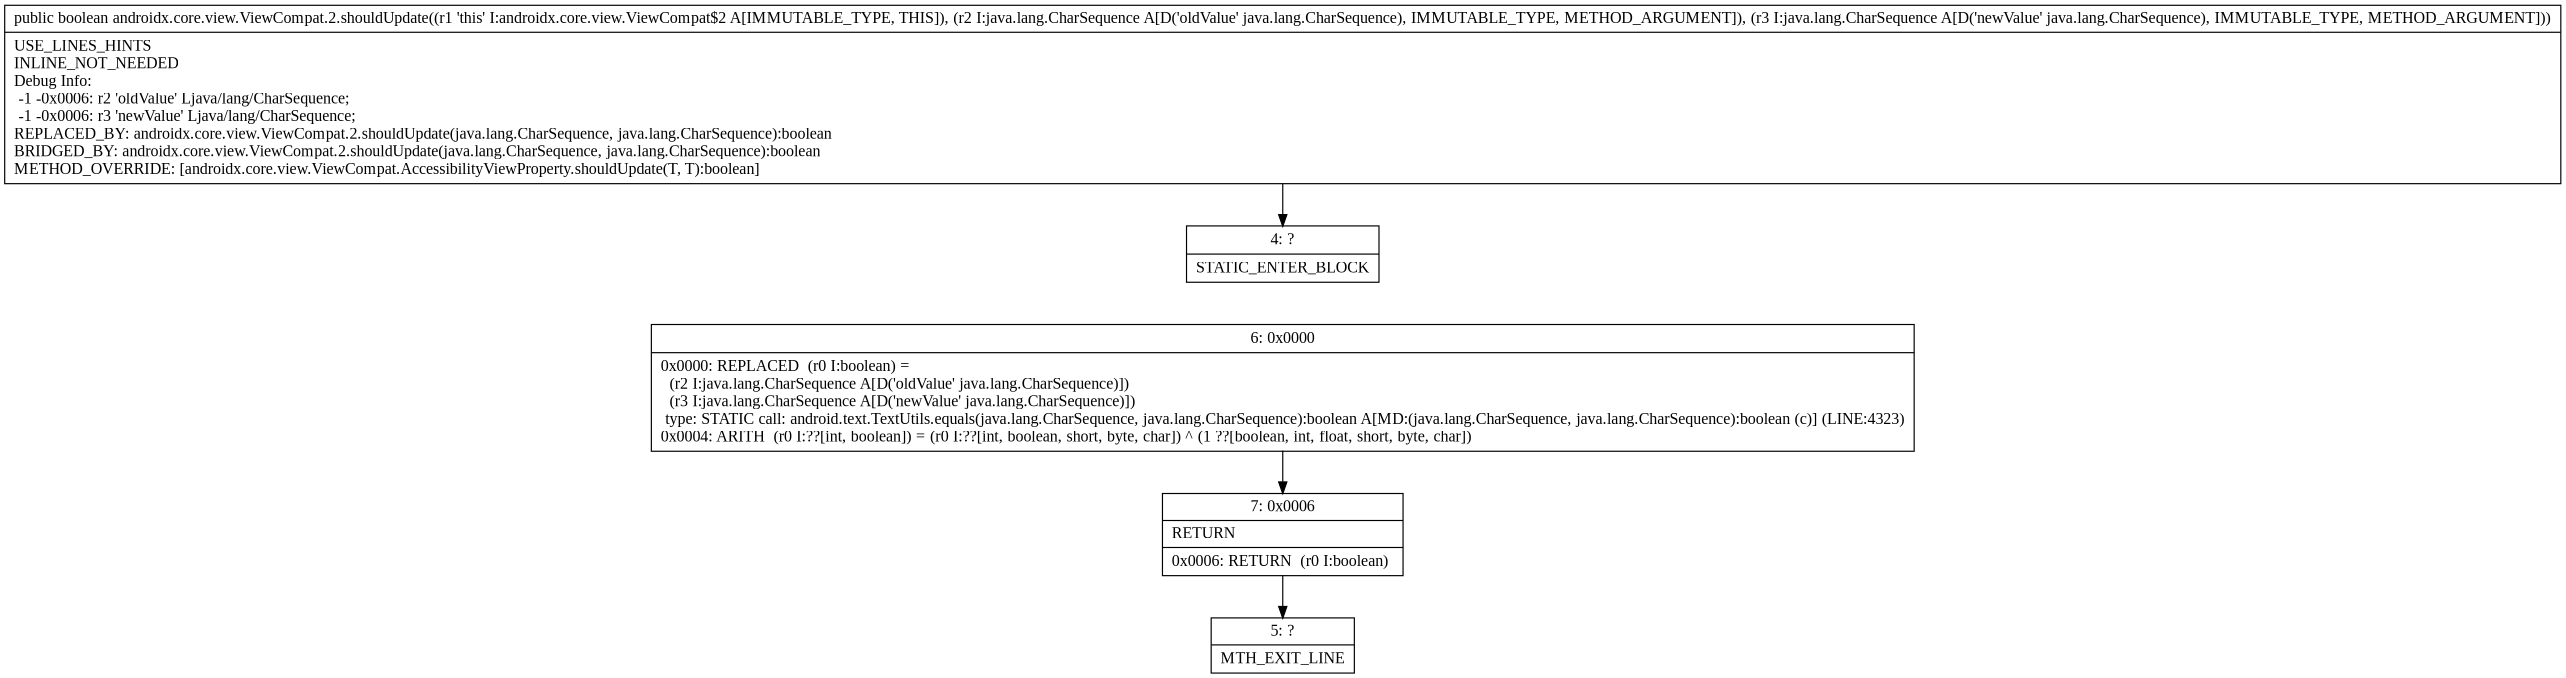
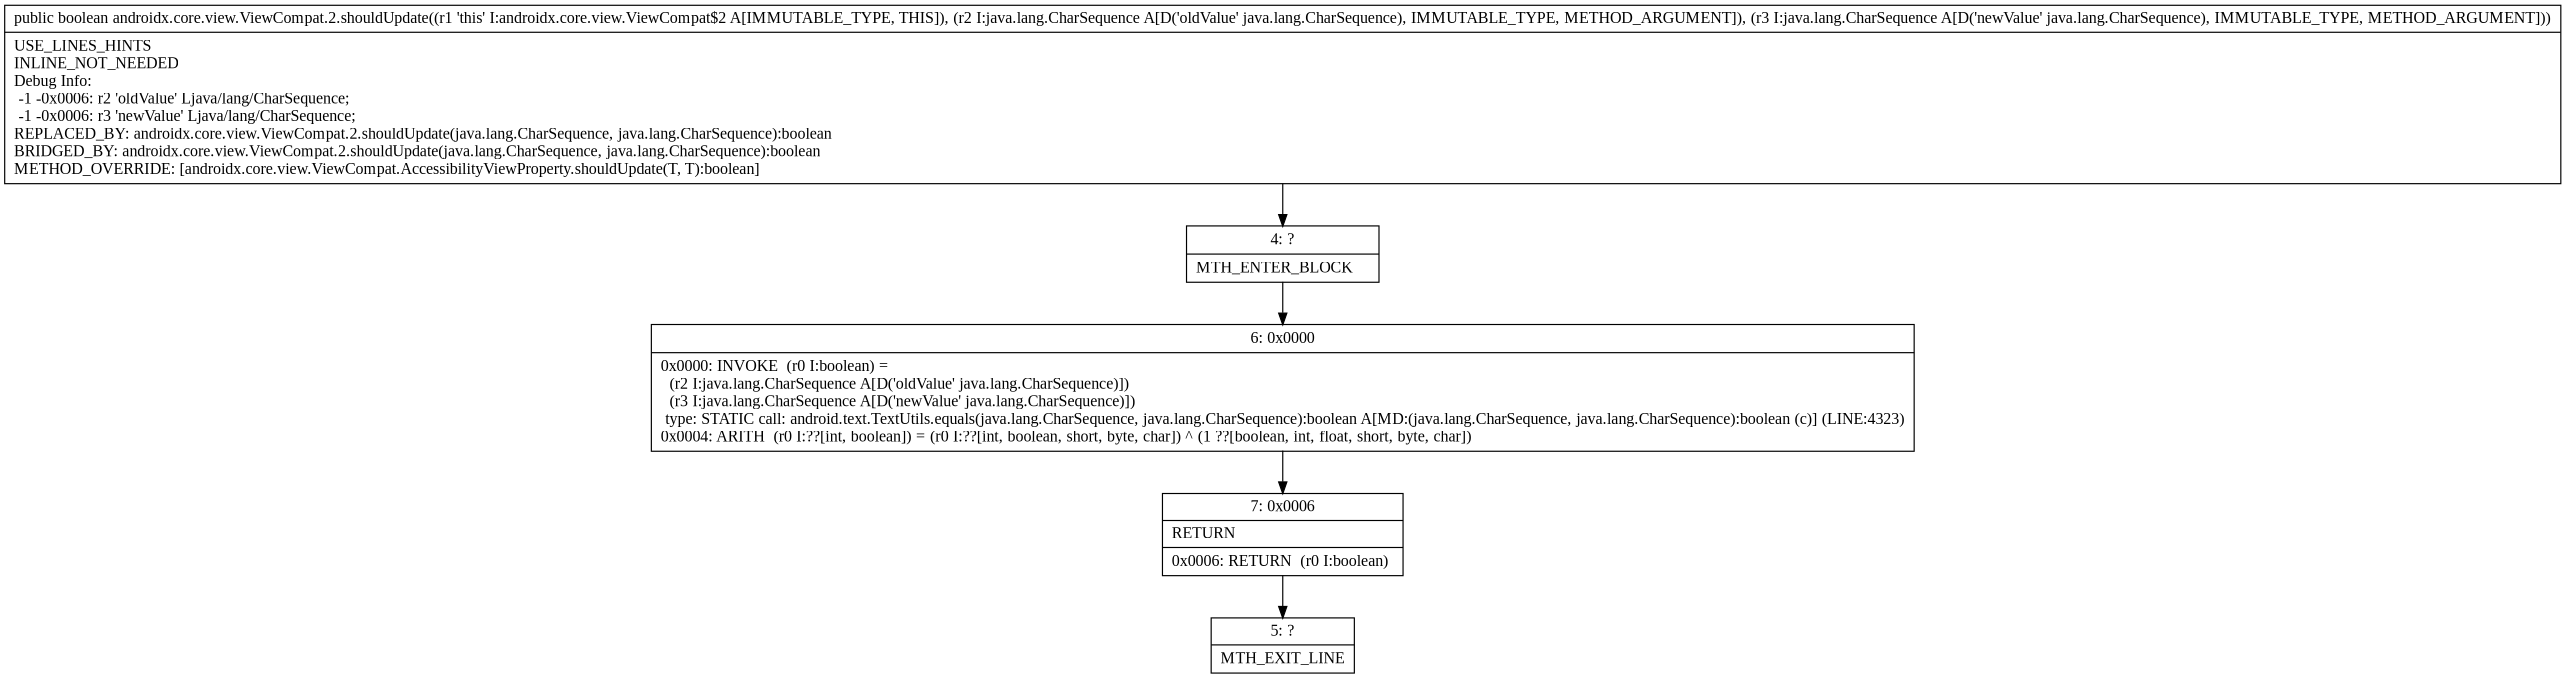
node "4: ?": text "STATIC_ENTER_BLOCK" -> "MTH_ENTER_BLOCK"
edge "4: ?" -> "6: 0x0000": added
node "6: 0x0000": text "0x0000: REPLACED  (r0 I:boolean) =" -> "0x0000: INVOKE  (r0 I:boolean) ="
